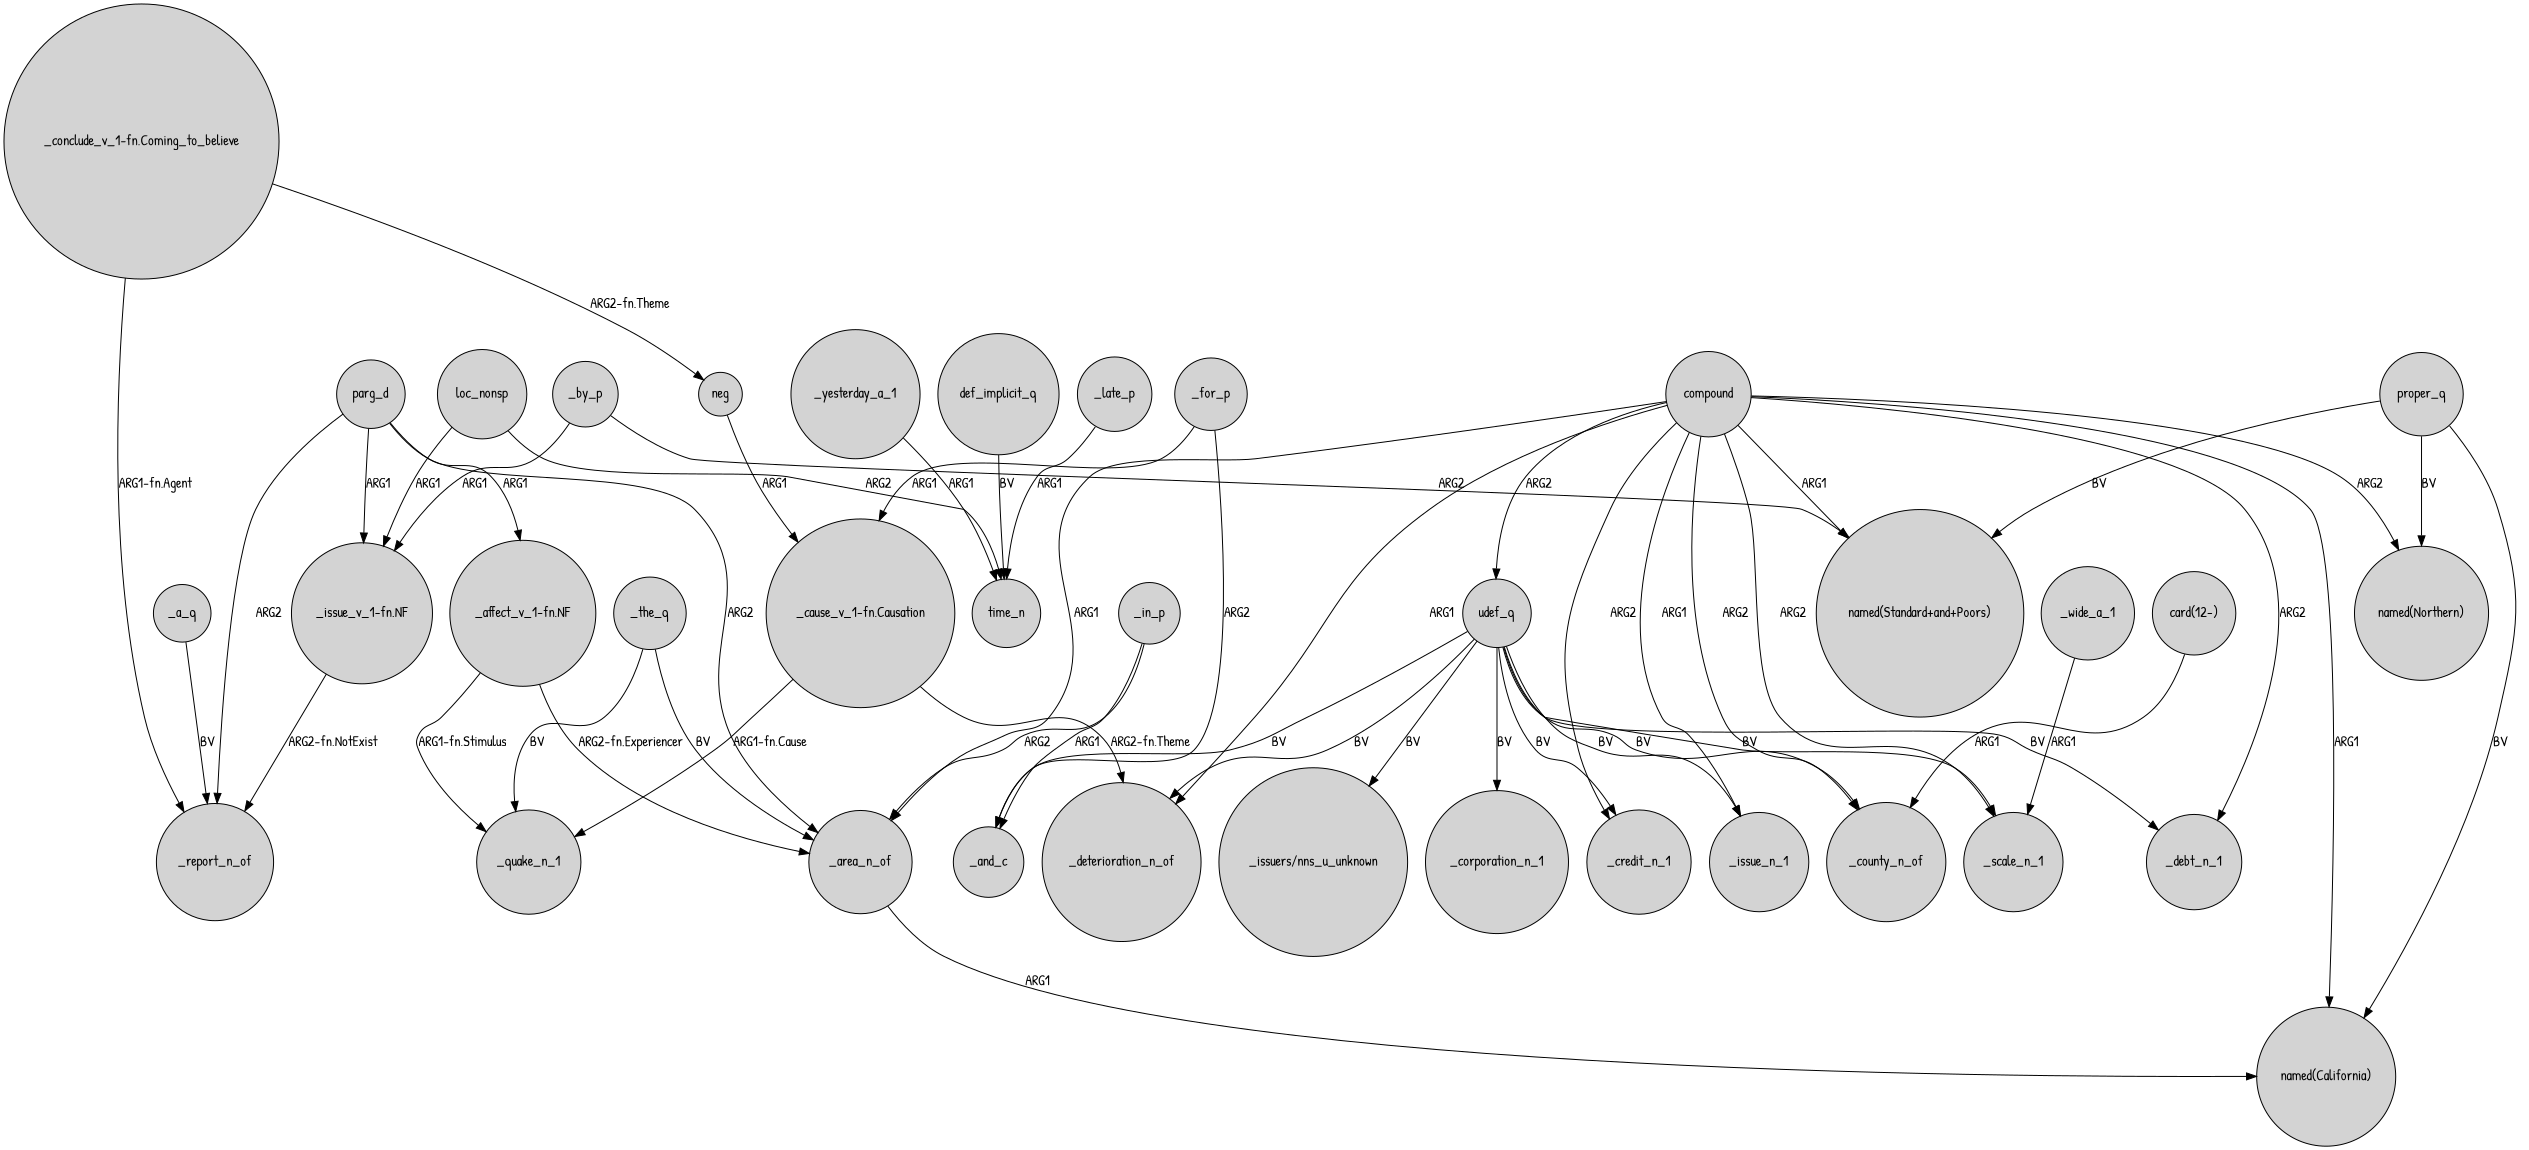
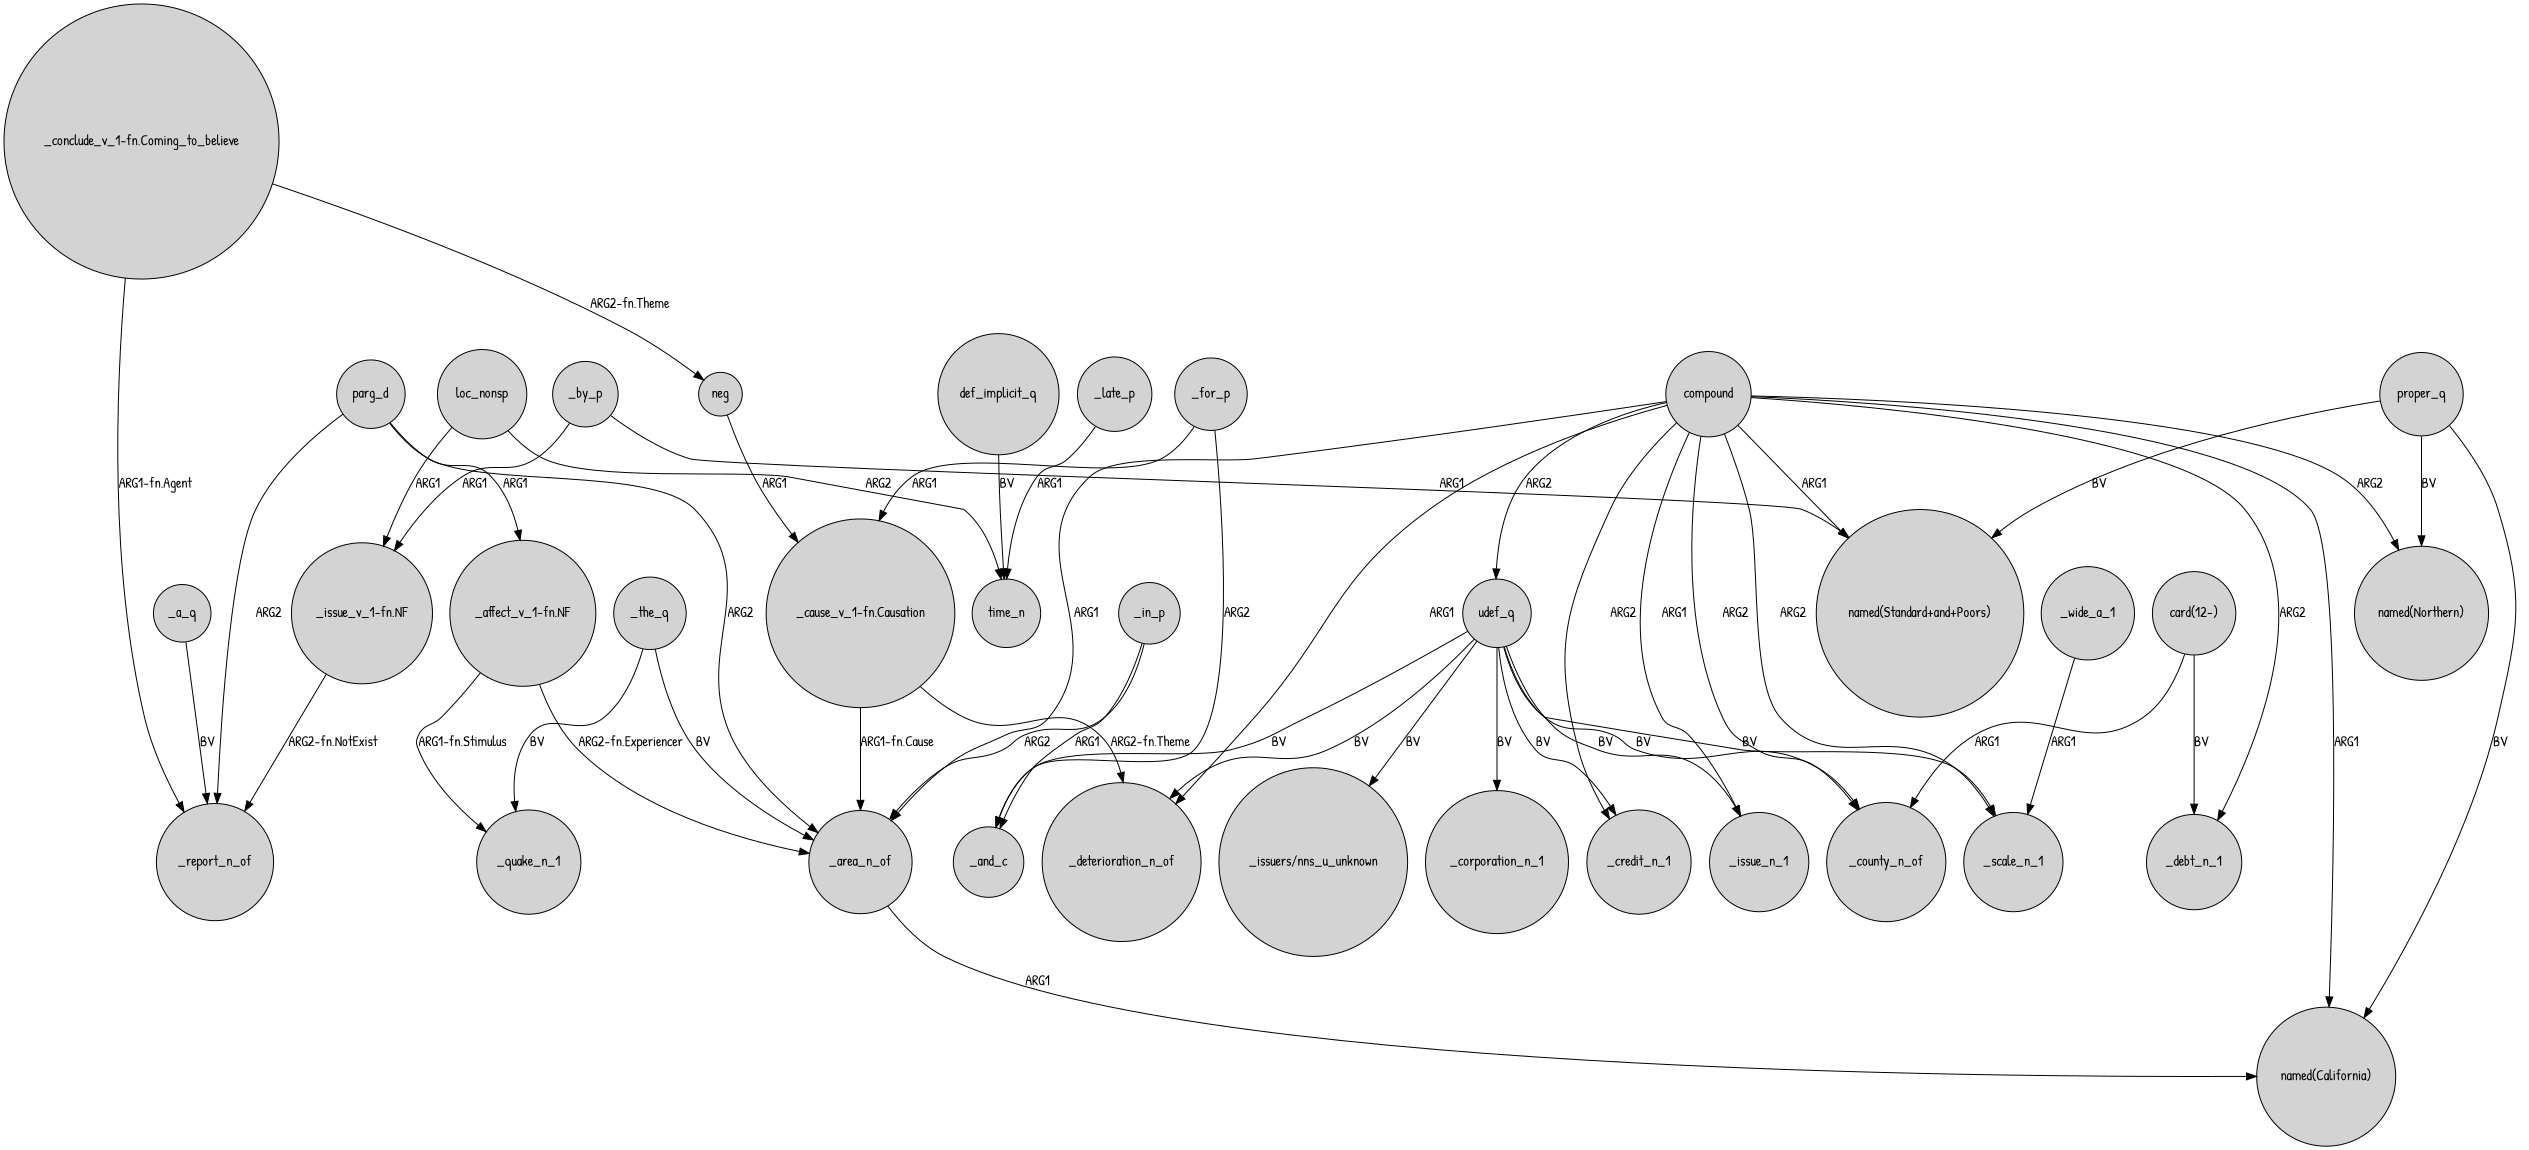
node "_yesterday_a_1": removed
edge "parg_d" -> "_issue_v_1-fn.NF": removed, label "ARG1"
edge "_by_p" -> "named(Standard+and+Poors)": label "ARG2" -> "ARG1"
edge "udef_q" -> "_debt_n_1": now "card(12-)" -> "_debt_n_1"
edge "_cause_v_1-fn.Causation" -> "_quake_n_1": now "_cause_v_1-fn.Causation" -> "_area_n_of"
